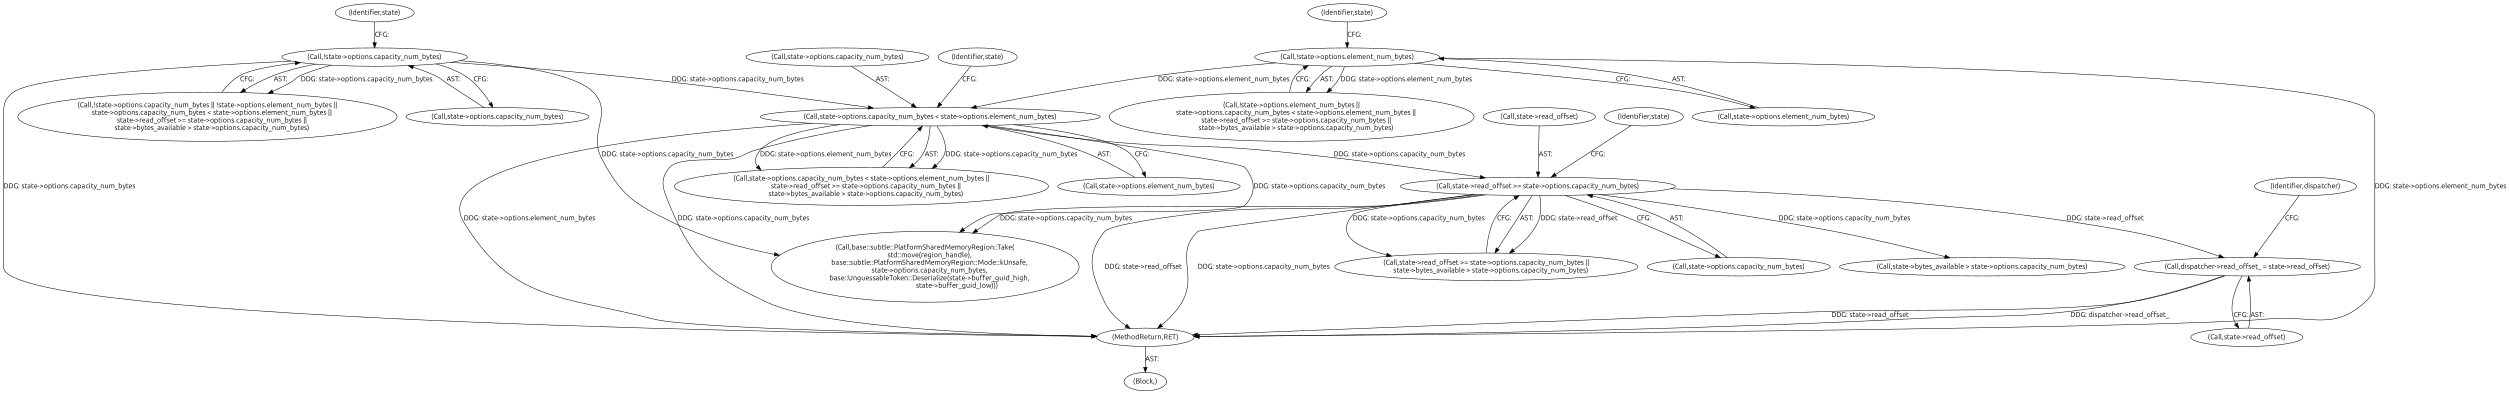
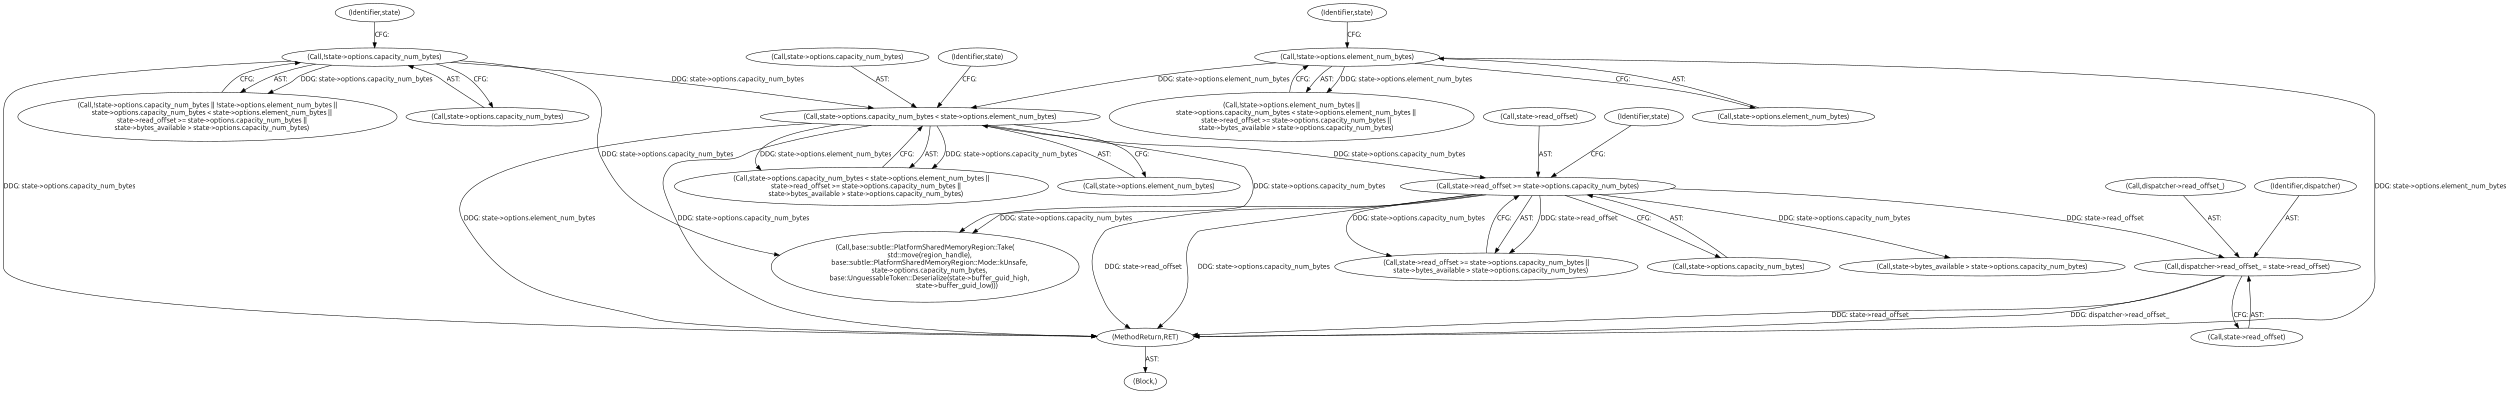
node "(Call,dispatcher->read_offset_)": added
edge "(Identifier,dispatcher)" -> "(Call,dispatcher->read_offset_ = state->read_offset)": label "CFG: " -> "AST: "
